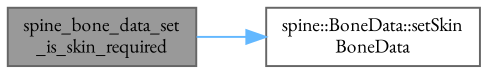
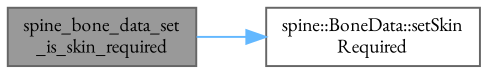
node "spine::BoneData::setSkin BoneData": label "spine::BoneData::setSkin BoneData" -> "spine::BoneData::setSkin Required"
